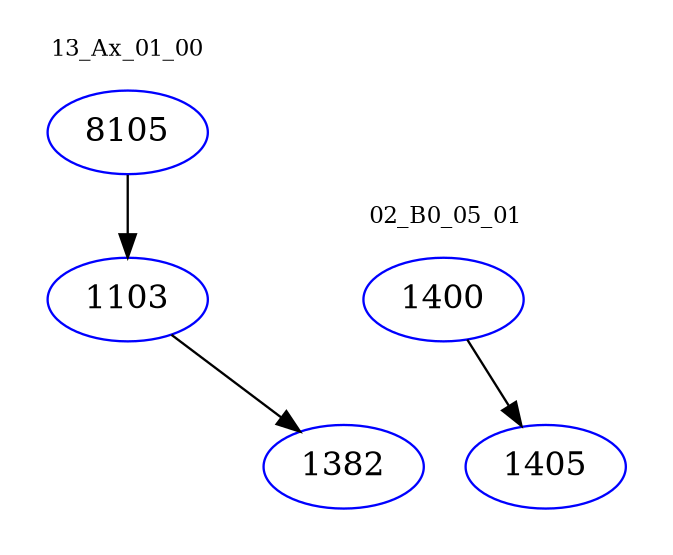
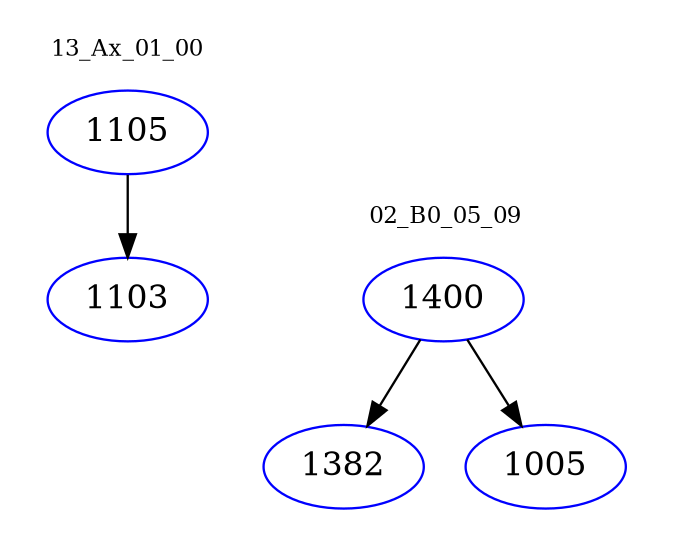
node "8105": label "8105" -> "1105"
cluster "02_B0_05_01": label "02_B0_05_01" -> "02_B0_05_09"
edge "1103" -> "1382": now "1400" -> "1382"
node "1405": label "1405" -> "1005"
